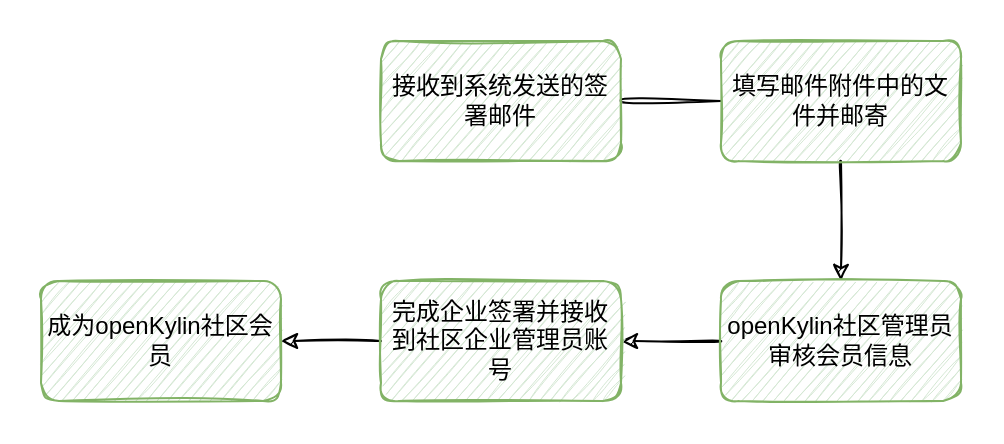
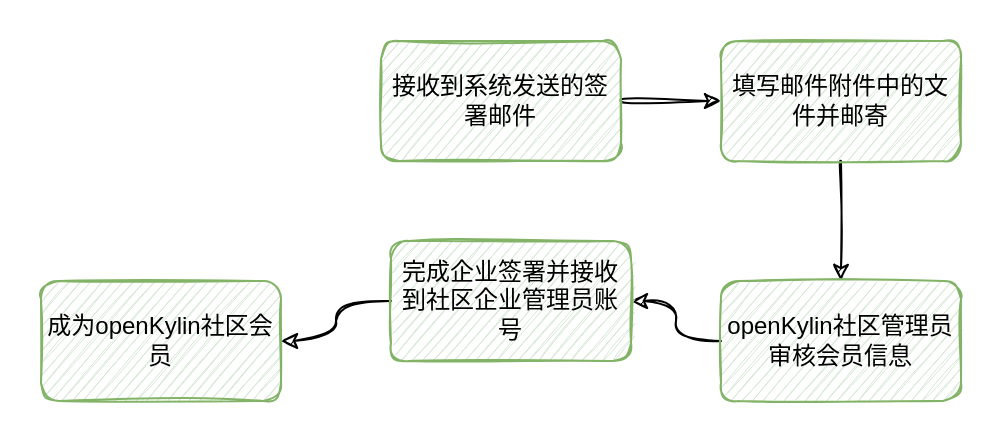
edge "接收到系统发送的签署邮件" -- "填写邮件附件中的文件并邮寄": arrowhead none -> classic
node "完成企业签署并接收到社区企业管理员账号": moved (501, 341) -> (511, 301)
